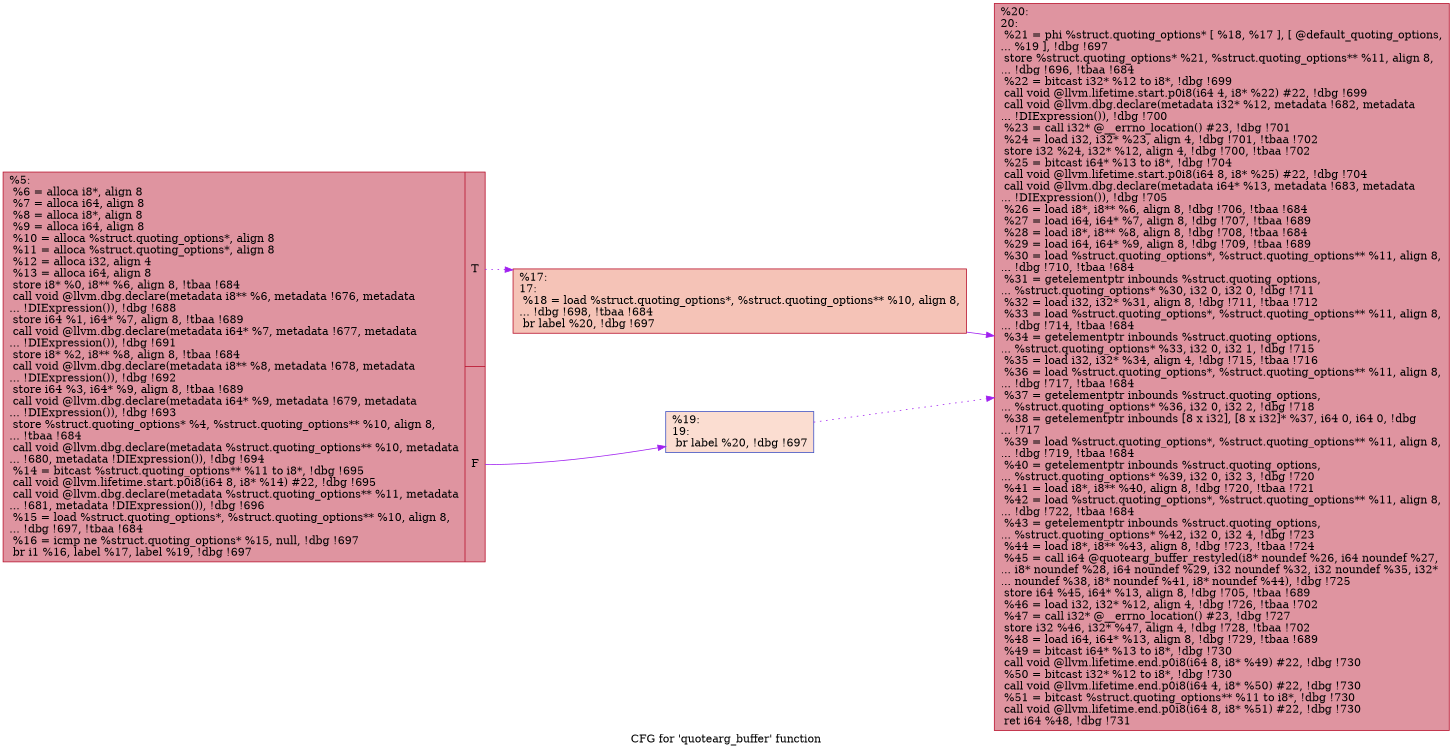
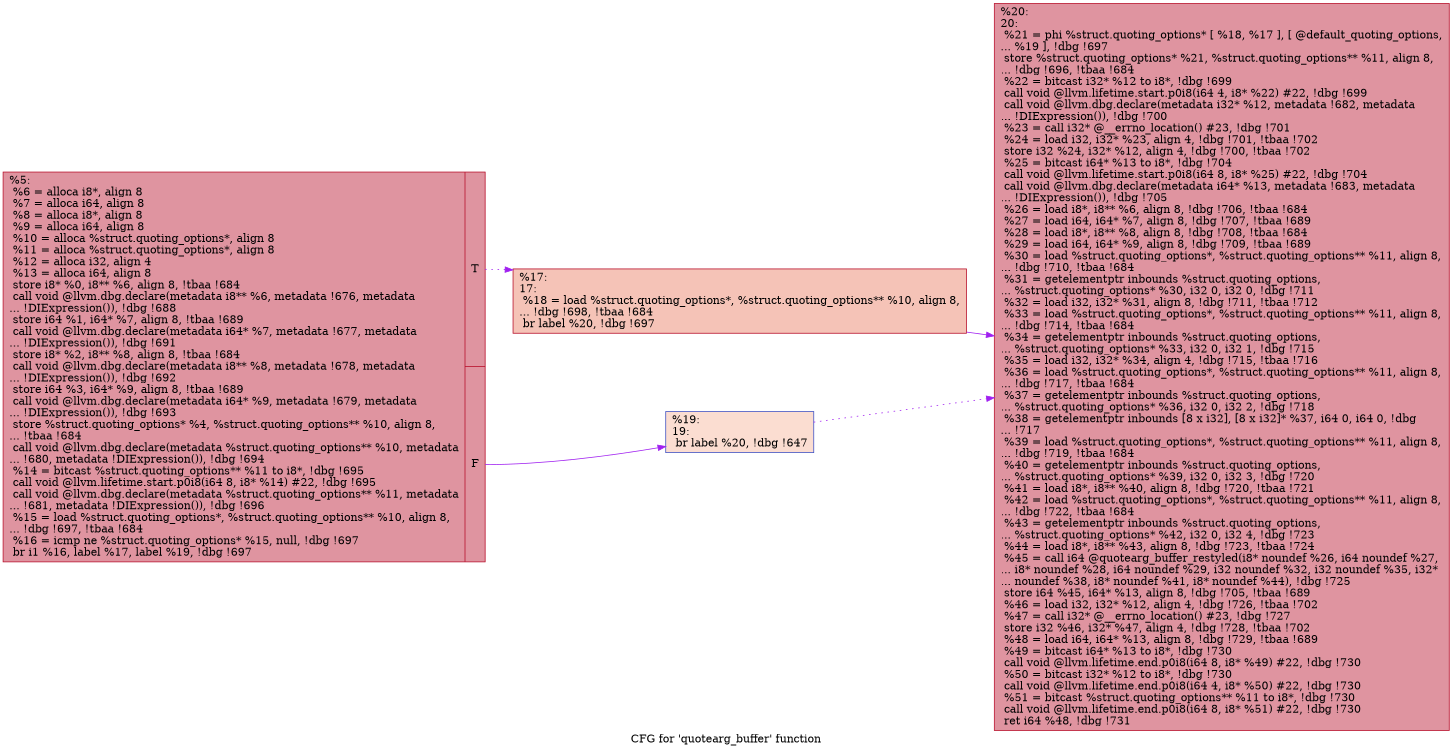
node "%19:": text "br label %20, !dbg !697" -> "br label %20, !dbg !647"
